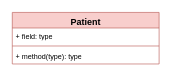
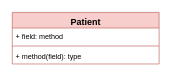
node "+ field: type": label "+ field: type" -> "+ field: method"
node "+ method(type): type": label "+ method(type): type" -> "+ method(field): type"
